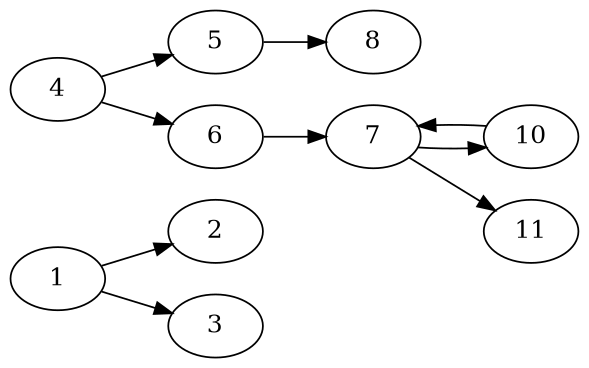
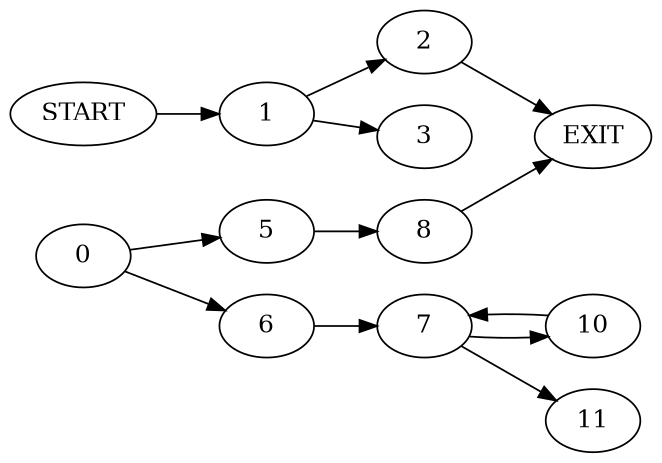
node "4": label "4" -> "0"
node "START": added
node "EXIT": added
